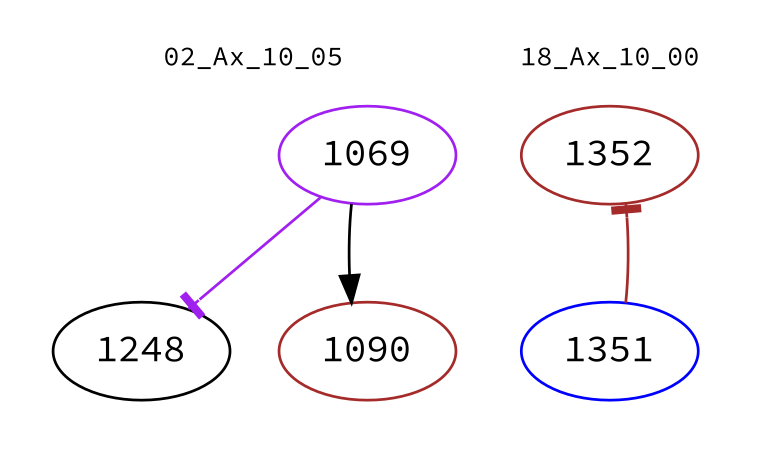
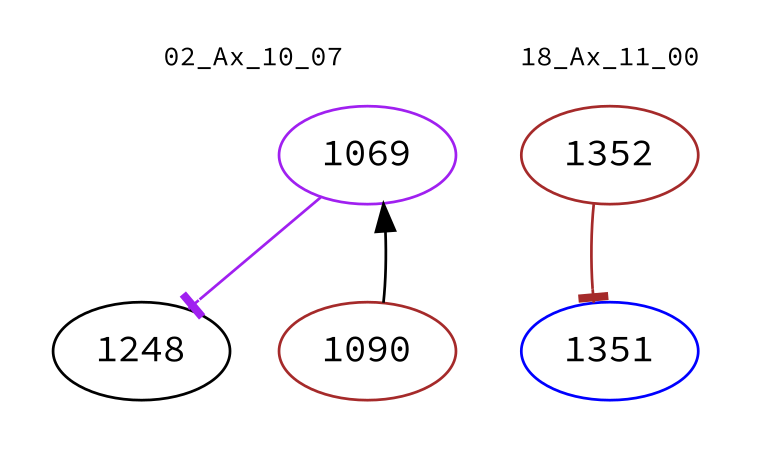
cluster "02_Ax_10_05": label "02_Ax_10_05" -> "02_Ax_10_07"
cluster "18_Ax_10_00": label "18_Ax_10_00" -> "18_Ax_11_00"
edge "1069" -> "1090": reversed
edge "1351" -> "1352": reversed
